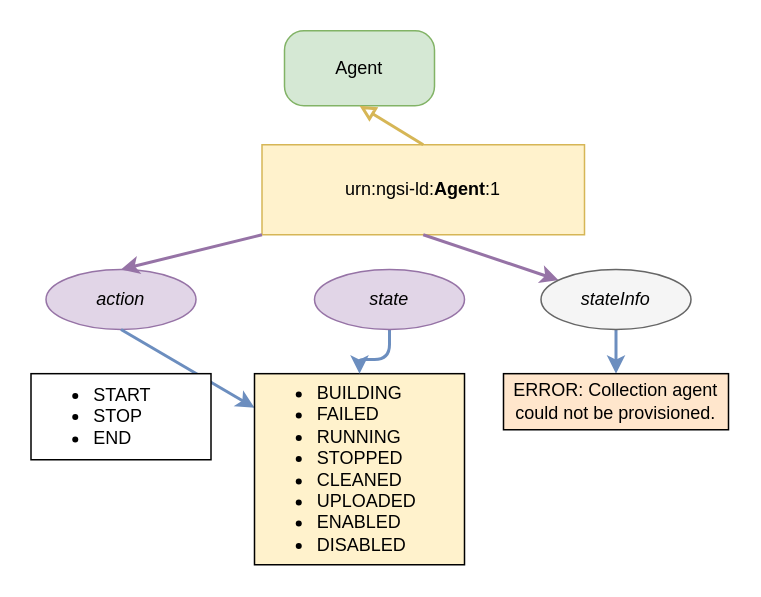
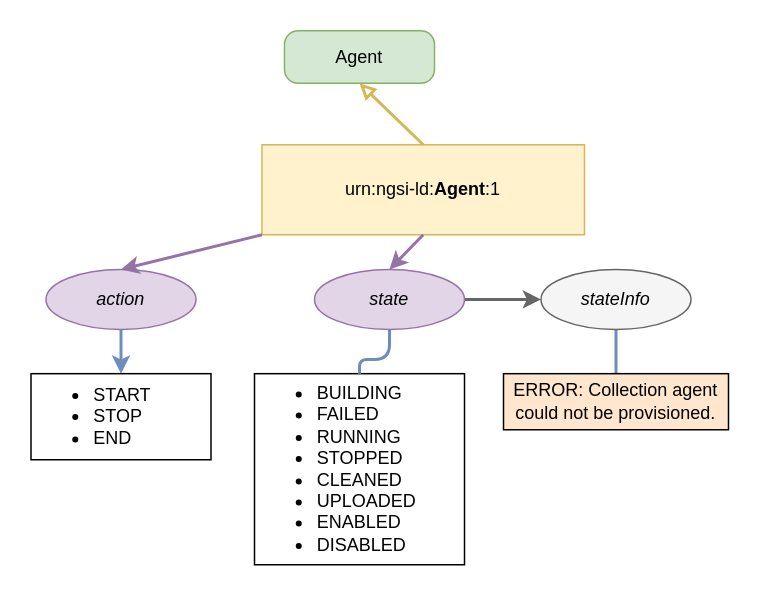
node "Agent": size 150x75 -> 150x53
edge "urn:ngsi-ld:Agent:1" -> "stateInfo": now "urn:ngsi-ld:Agent:1" -> "state"
edge "state" -> "stateInfo": added
edge "action" -> "BUILDING FAILED RUNNING STOPPED CLEANED UPLOADED ENABLED DISABLED": now "action" -> "START STOP END"
edge "stateInfo" -> "ERROR: Collection agent could not be provisioned.": arrowhead classic -> none
edge "state" -> "BUILDING FAILED RUNNING STOPPED CLEANED UPLOADED ENABLED DISABLED": arrowhead classic -> none
node "BUILDING FAILED RUNNING STOPPED CLEANED UPLOADED ENABLED DISABLED": fillcolor #fff2cc -> #ffffff
